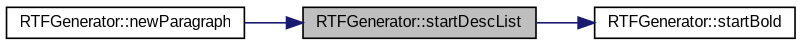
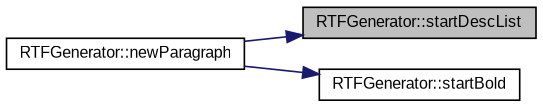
edge "RTFGenerator::startDescList" -> "RTFGenerator::startBold": now "RTFGenerator::newParagraph" -> "RTFGenerator::startBold"
